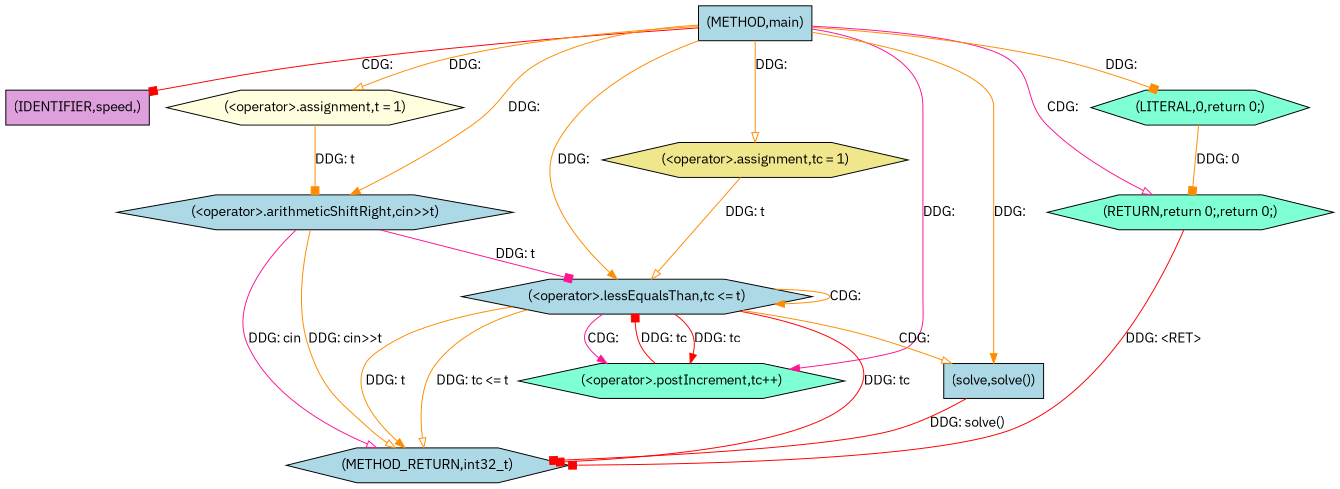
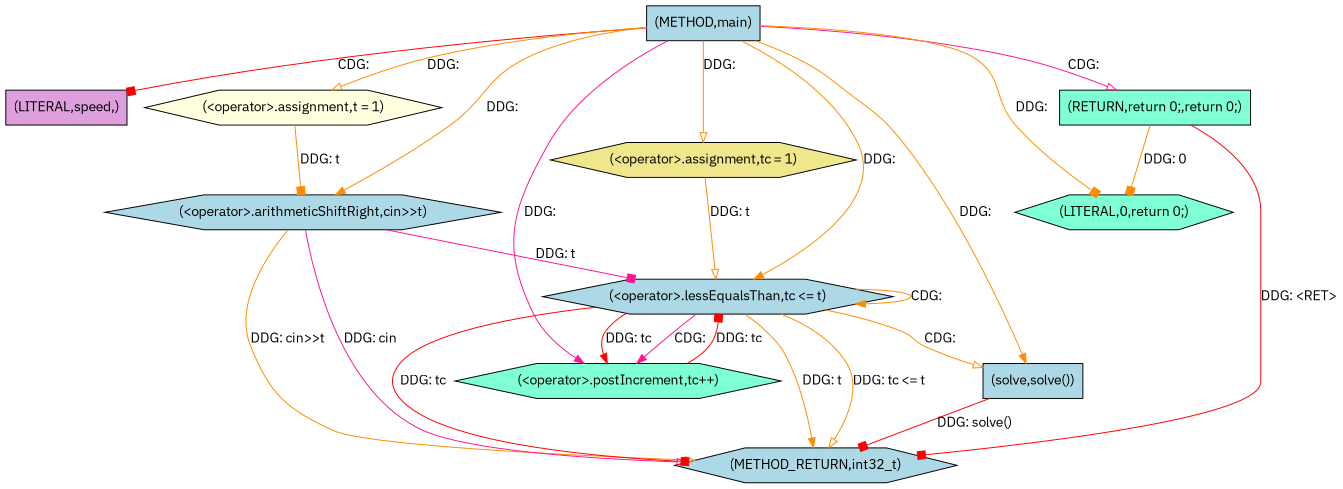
node "(IDENTIFIER,speed,)": label "(IDENTIFIER,speed,)" -> "(LITERAL,speed,)"
edge "(LITERAL,0,return 0;)" -> "(RETURN,return 0;,return 0;)": reversed
node "(RETURN,return 0;,return 0;)": shape hexagon -> box
